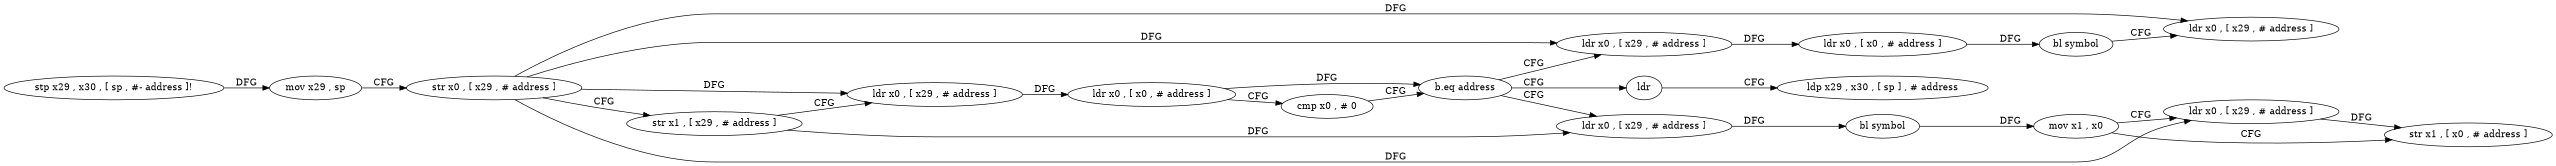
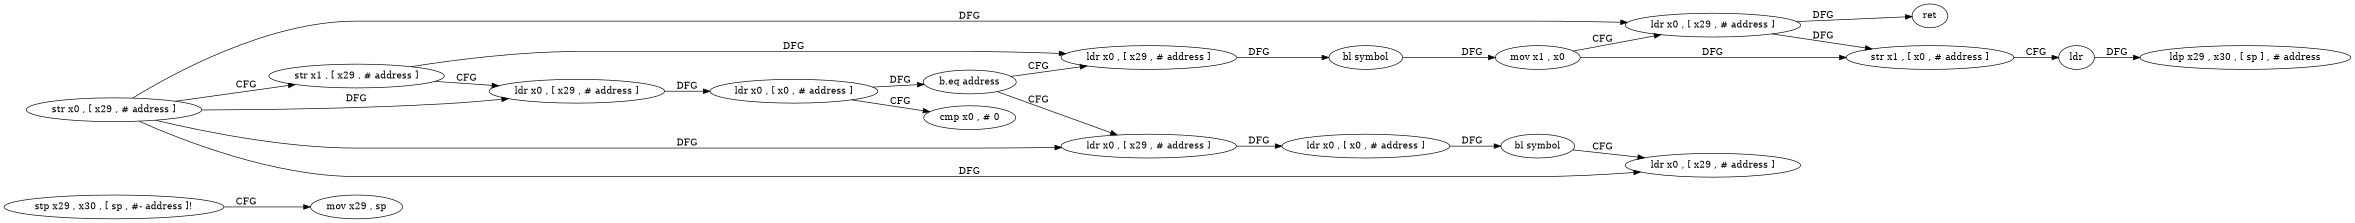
node "ret": added
edge "stp x29 , x30 , [ sp , #- address ]!" -> "mov x29 , sp": label "DFG" -> "CFG"
edge "ldr" -> "ldp x29 , x30 , [ sp ] , # address": label "CFG" -> "DFG"
edge "mov x29 , sp" -> "str x0 , [ x29 , # address ]": removed, label "CFG"
edge "b.eq address" -> "ldr": now "str x1 , [ x0 , # address ]" -> "ldr"
edge "cmp x0 , # 0" -> "b.eq address": removed, label "CFG"
edge "mov x1 , x0" -> "str x1 , [ x0 , # address ]": label "CFG" -> "DFG"
